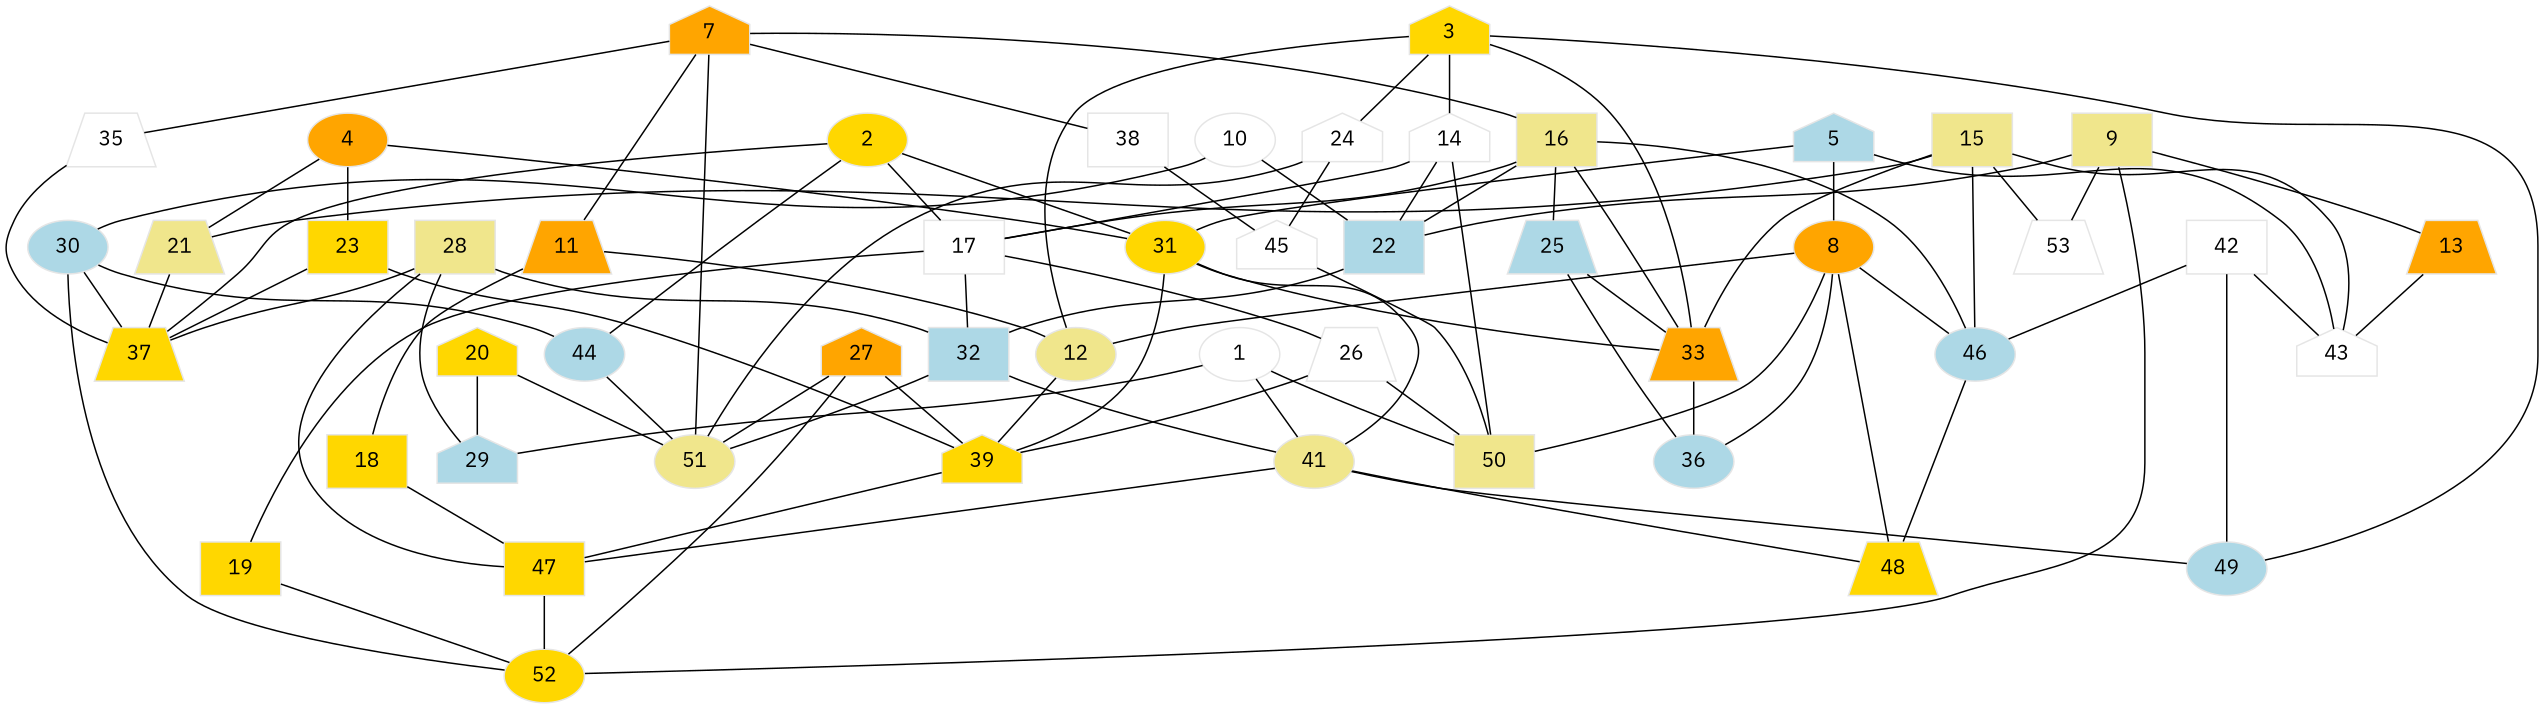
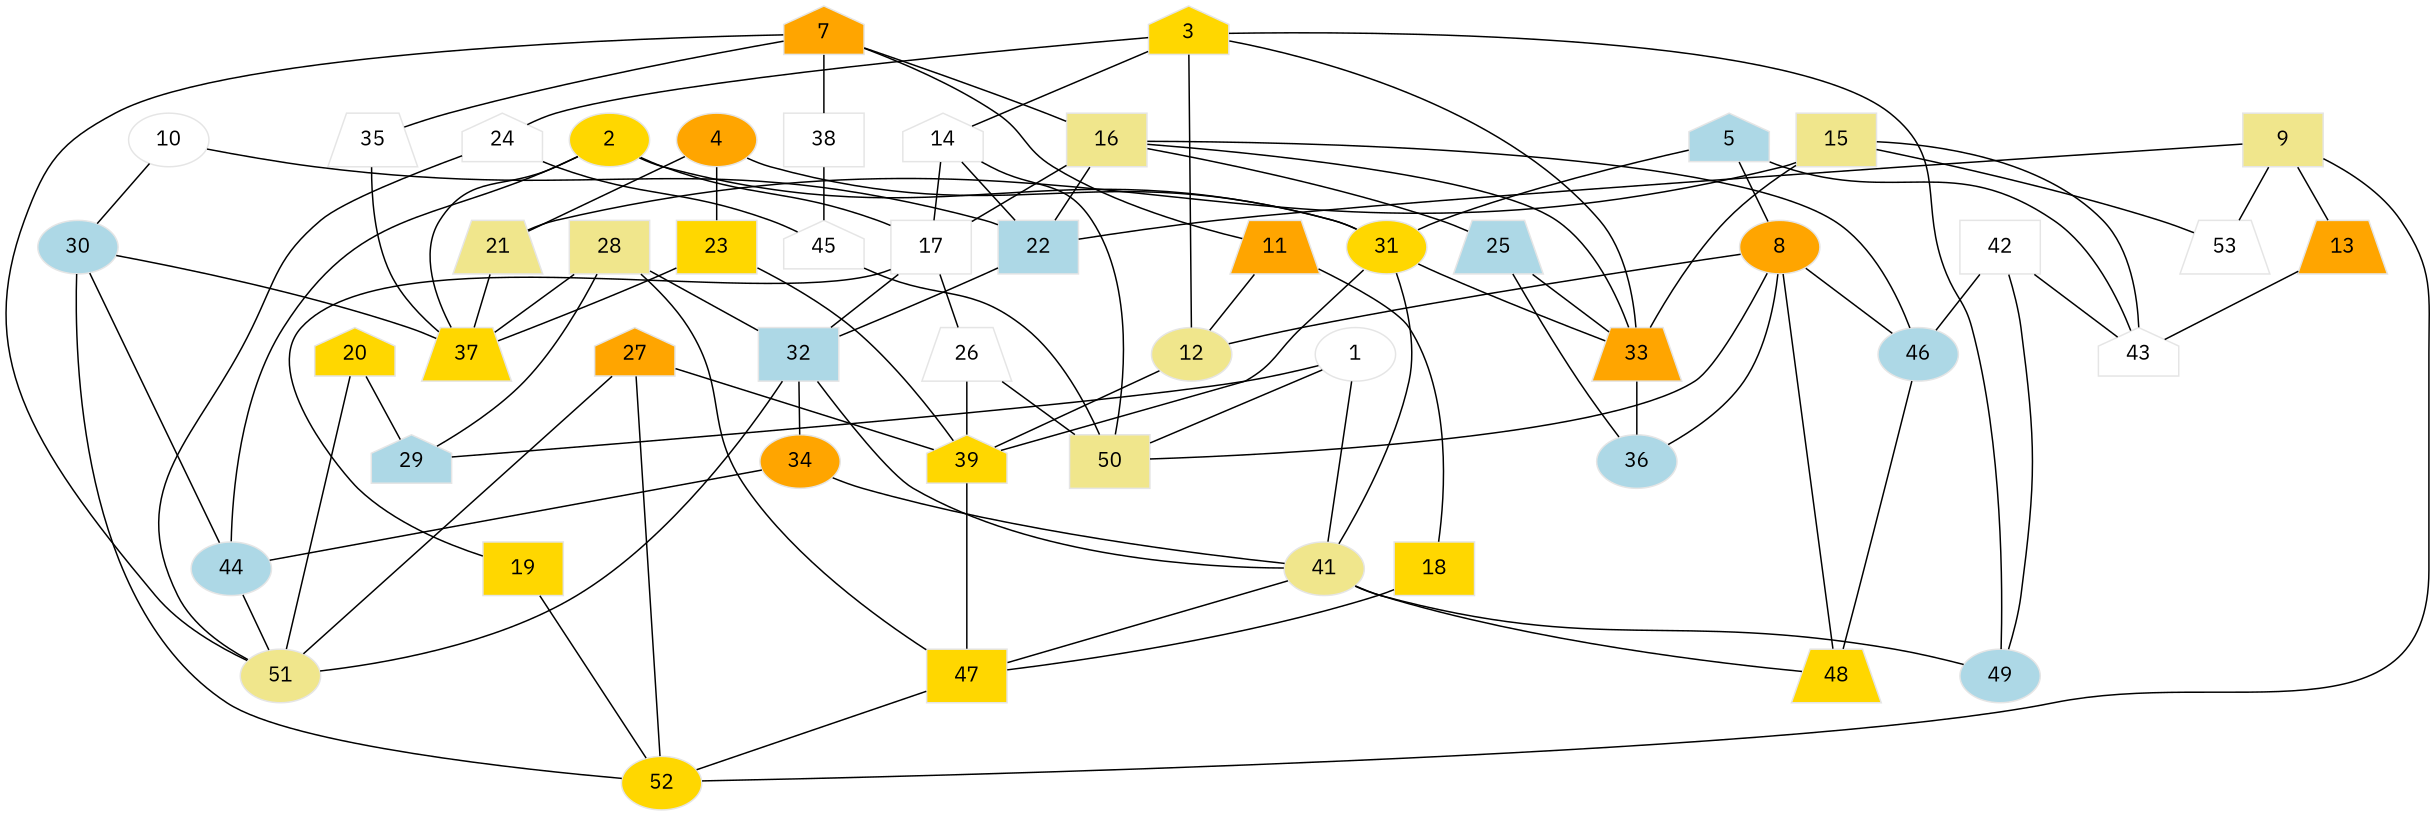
edge "15" -- "46": removed
node "34": added
